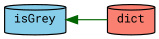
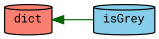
edge "dict" -> "isGrey": reversed
